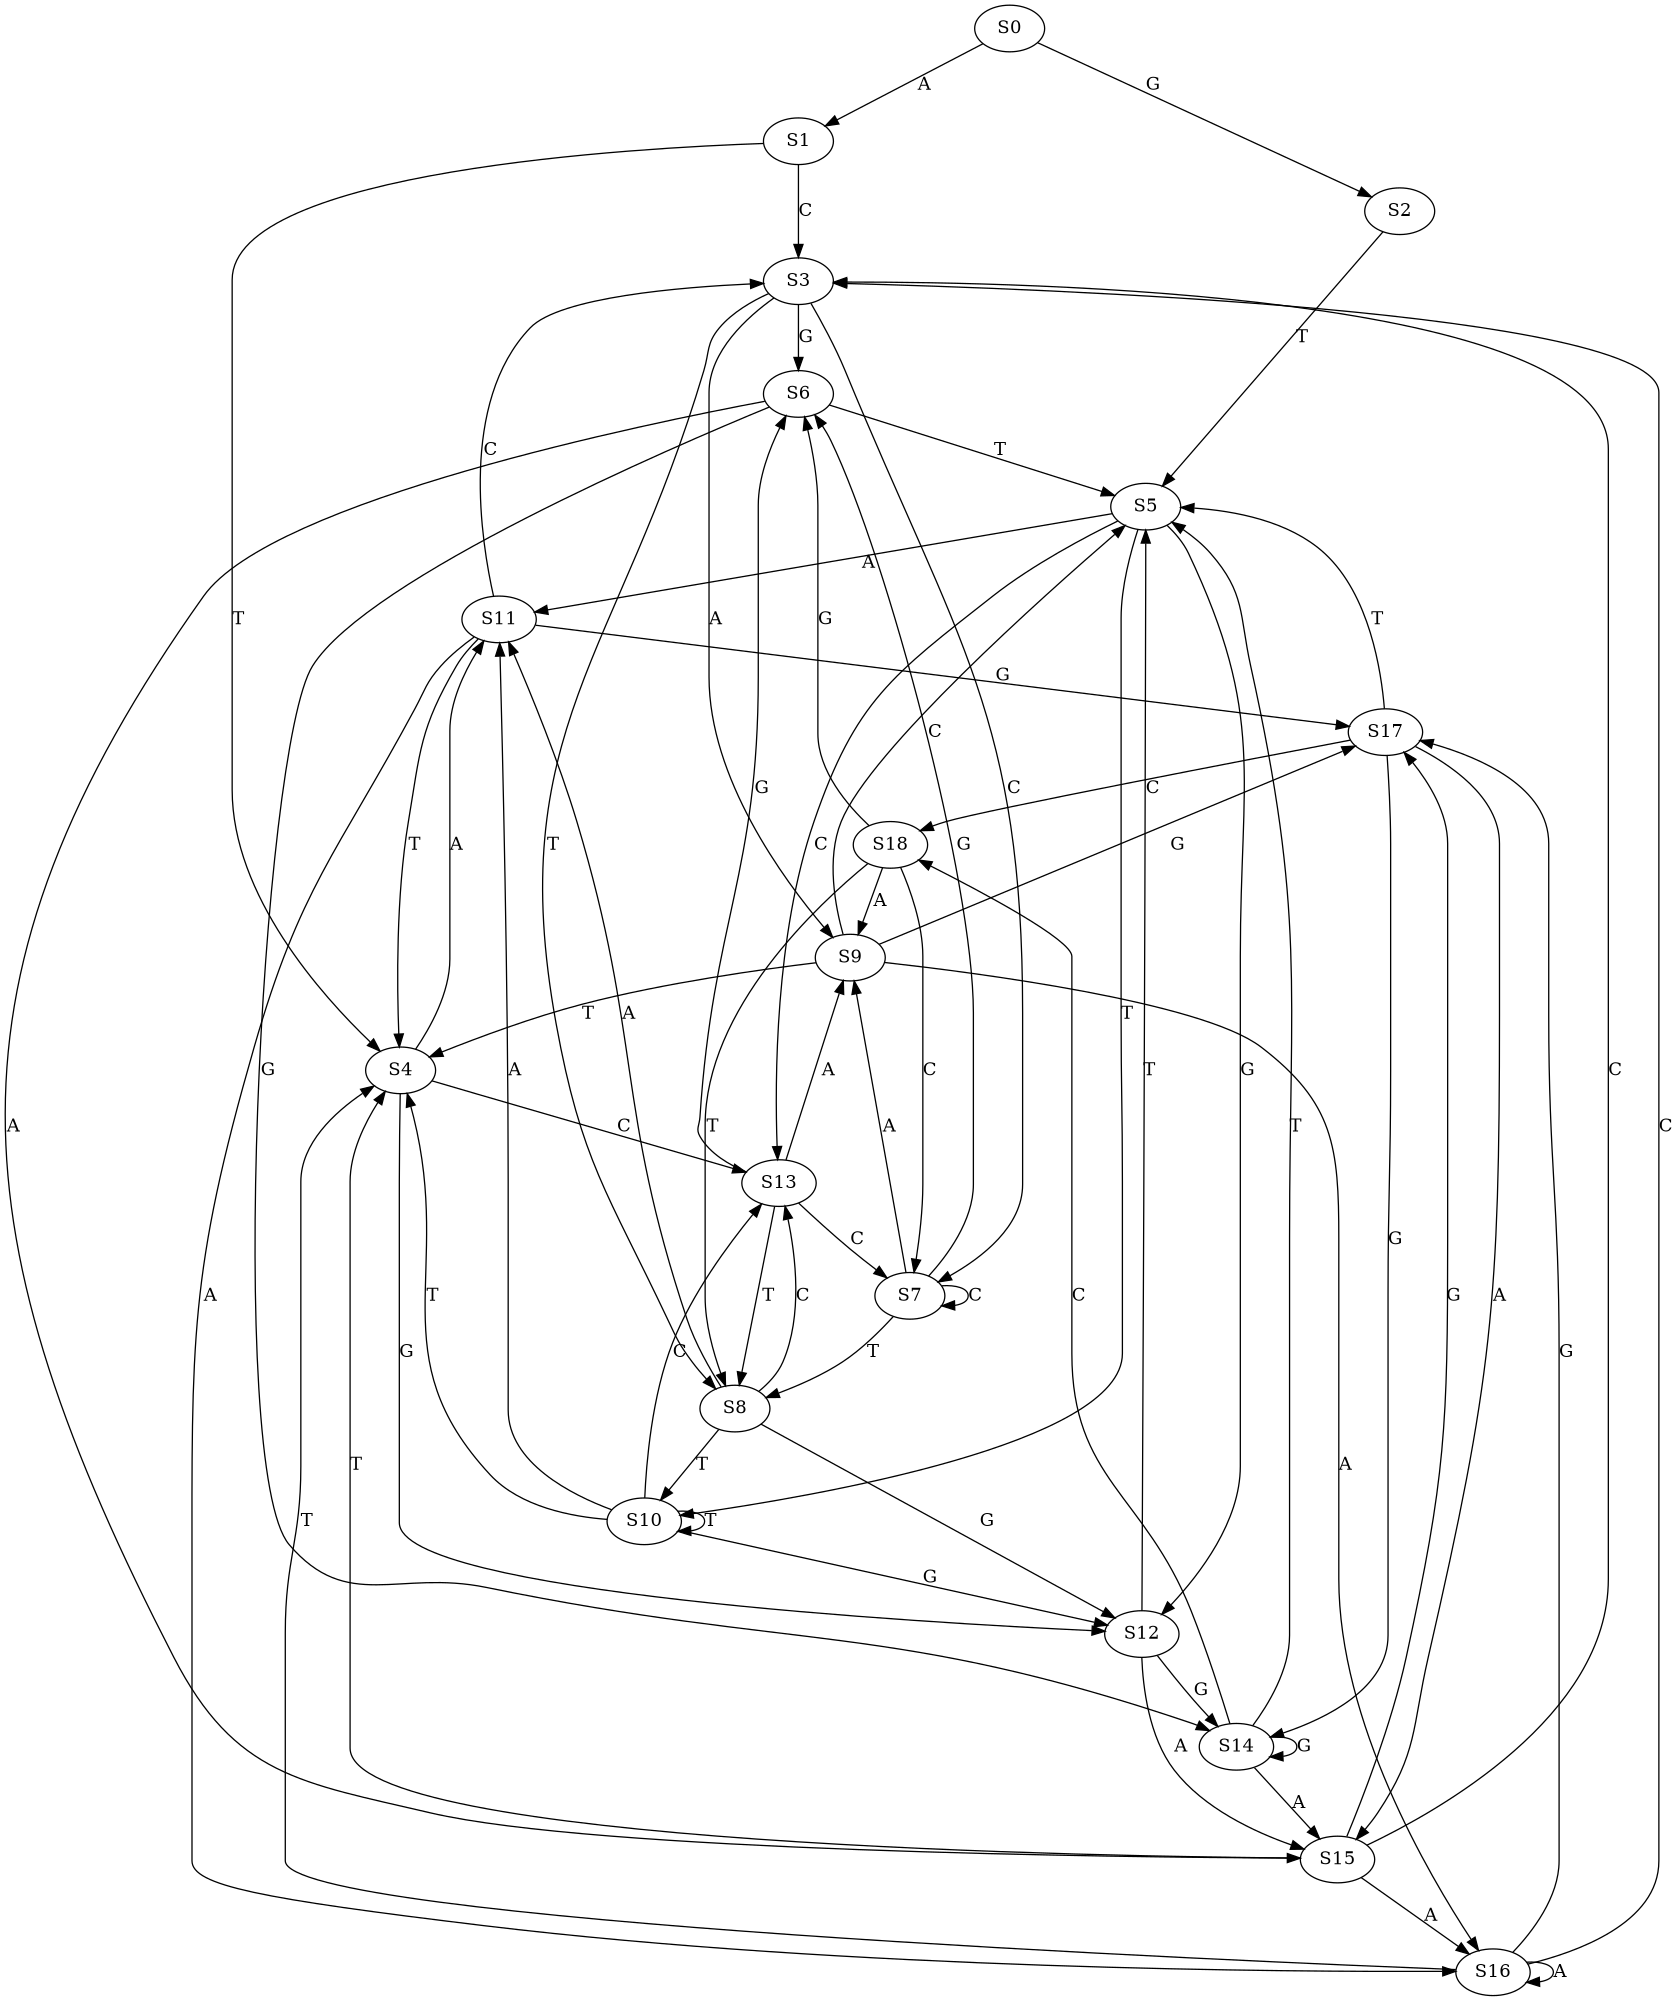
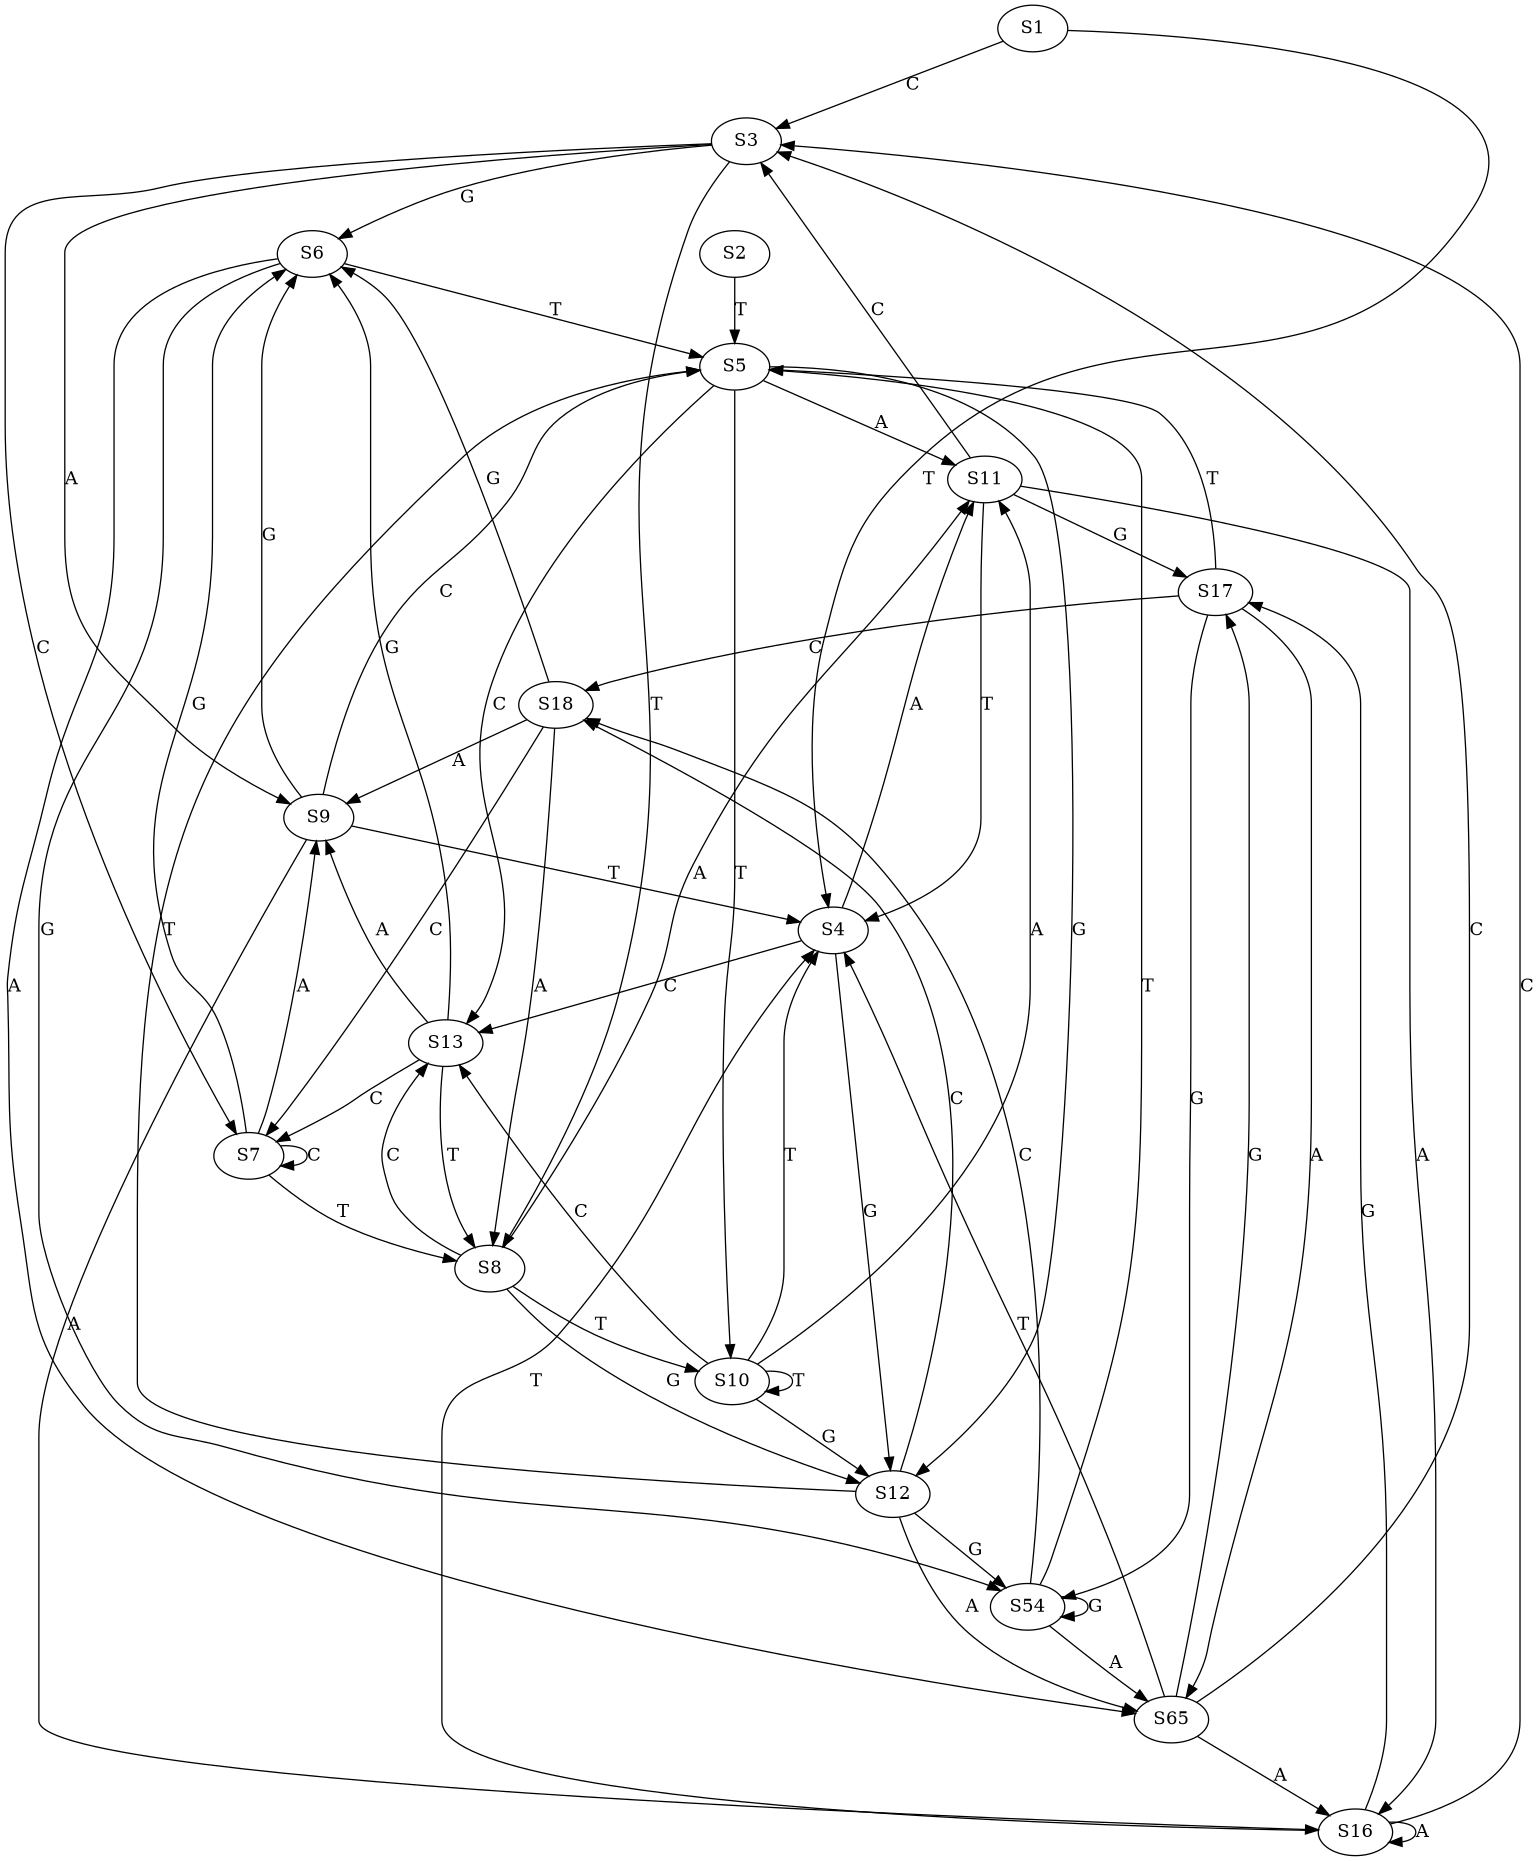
node "S0": removed
edge "S9" -> "S17": now "S9" -> "S6"
edge "S12" -> "S18": added, label "C"
edge "S18" -> "S8": label "T" -> "A"
node "S14": label "S14" -> "S54"
node "S15": label "S15" -> "S65"
